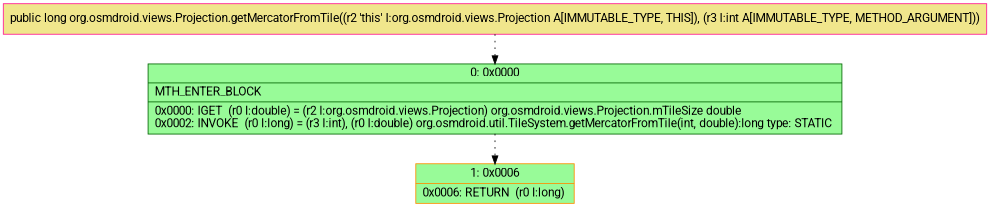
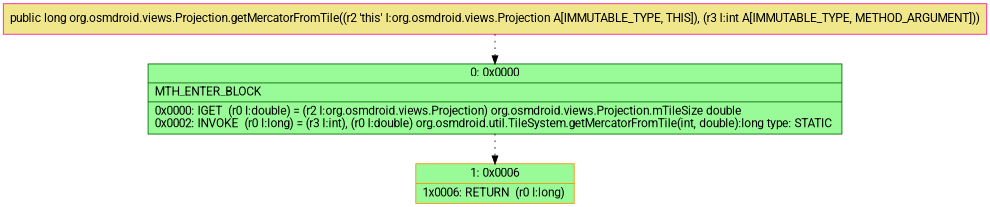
node "1: 0x0006": text "0x0006: RETURN  (r0 I:long)" -> "1x0006: RETURN  (r0 I:long)"
